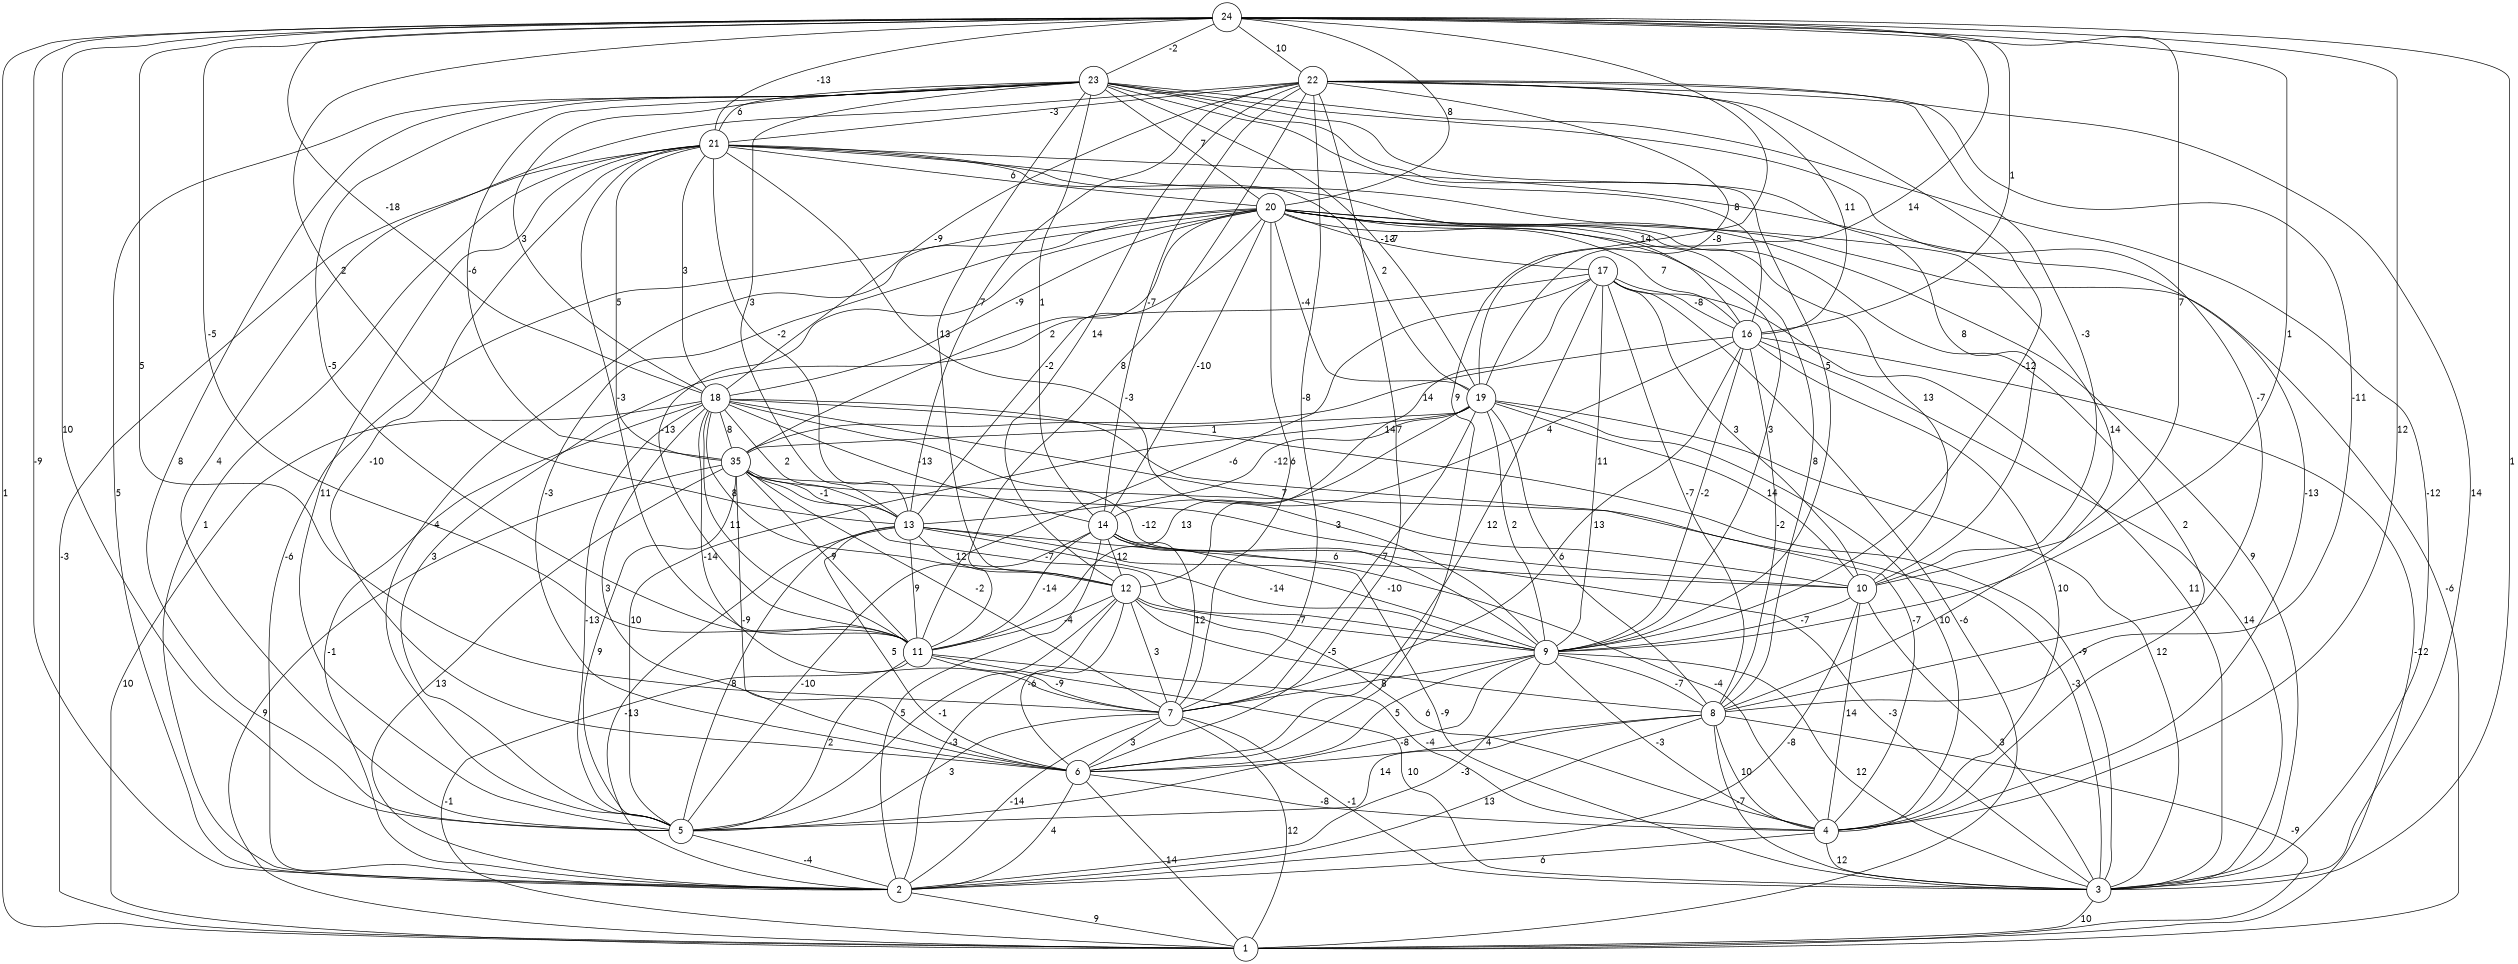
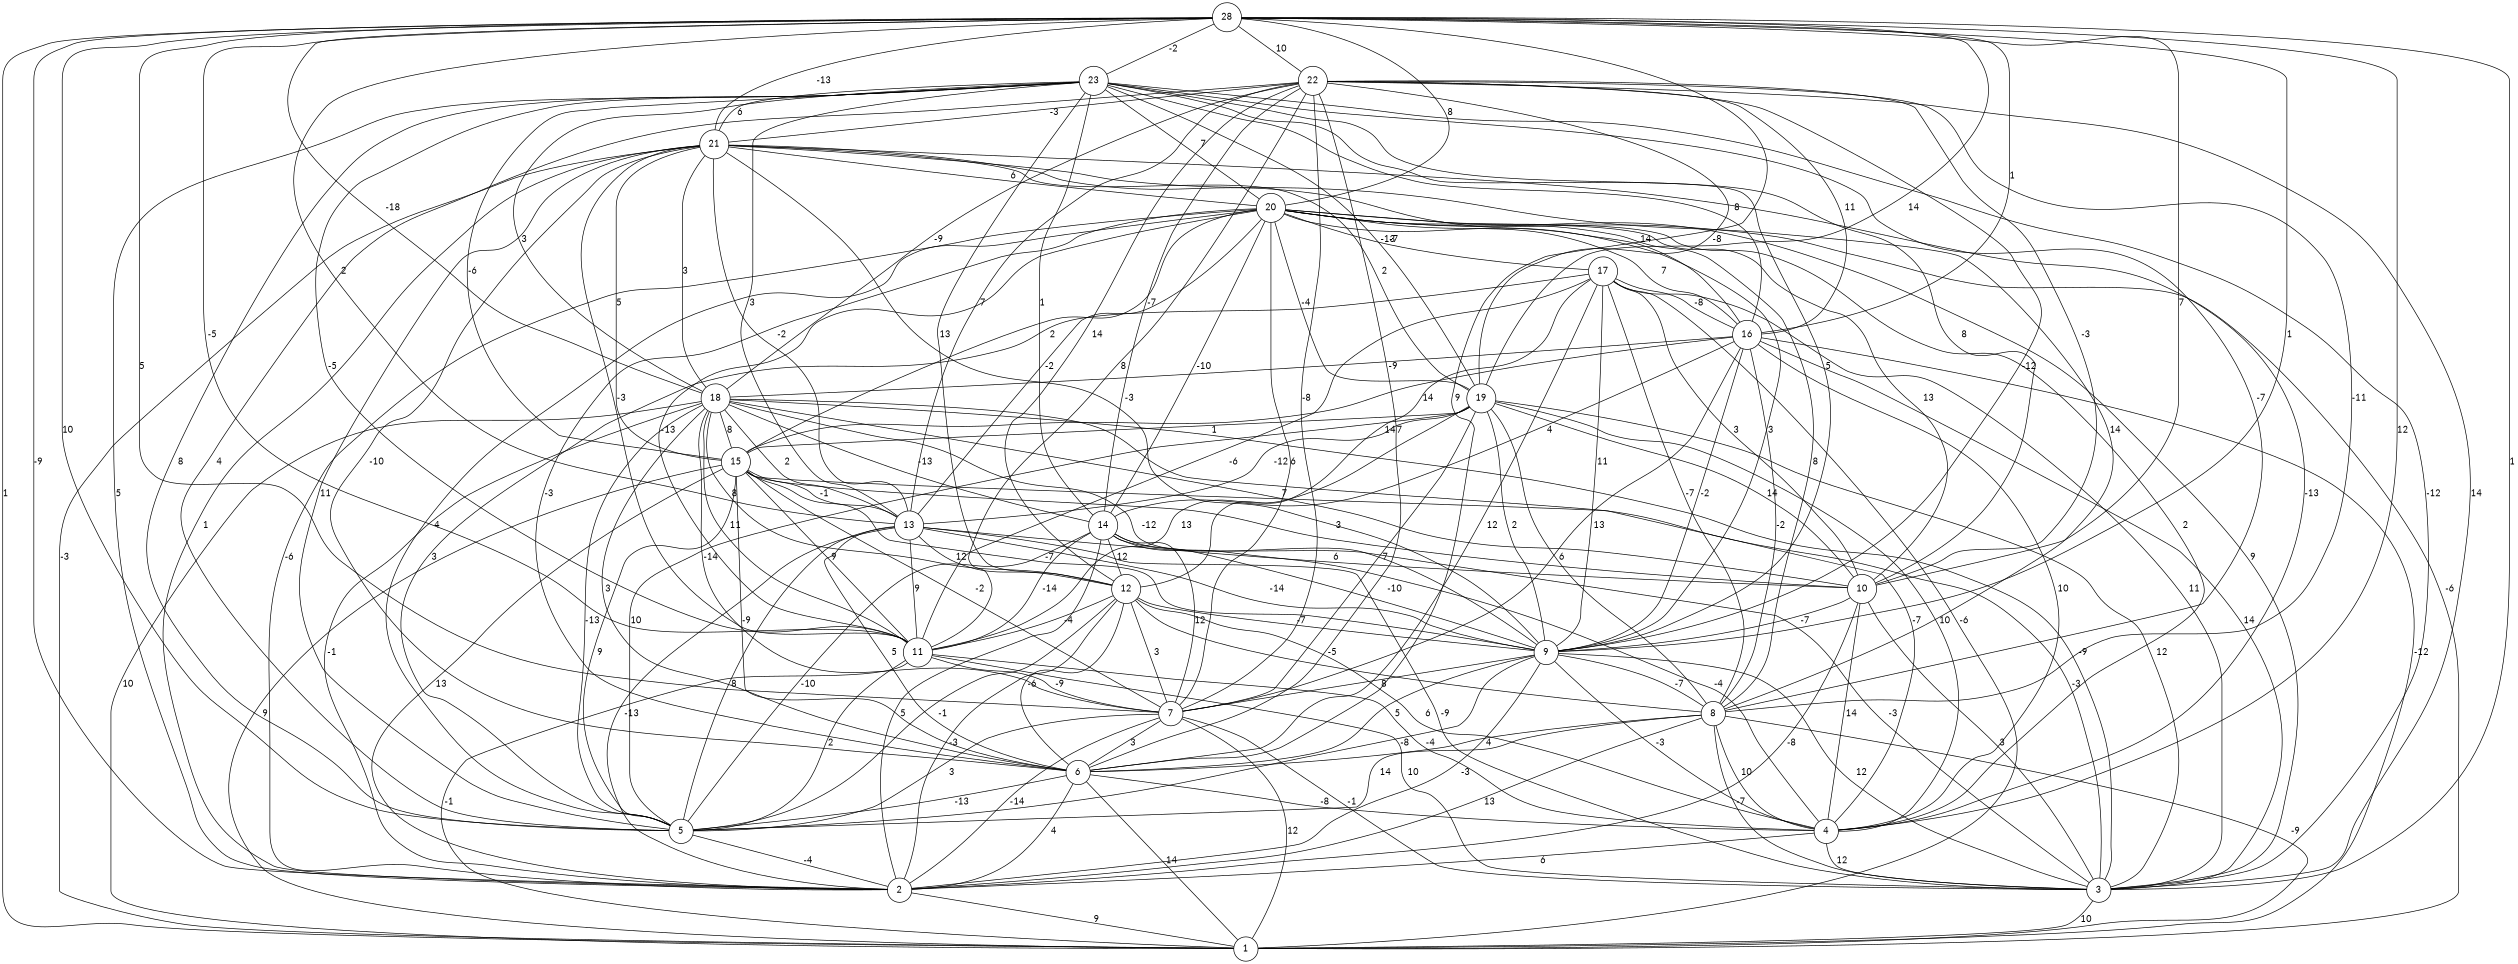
node "24": label "24" -> "28"
edge "20" -- "18": now "16" -- "18"
node "35": label "35" -> "15"
edge "6" -- "5": added, label "-13"
